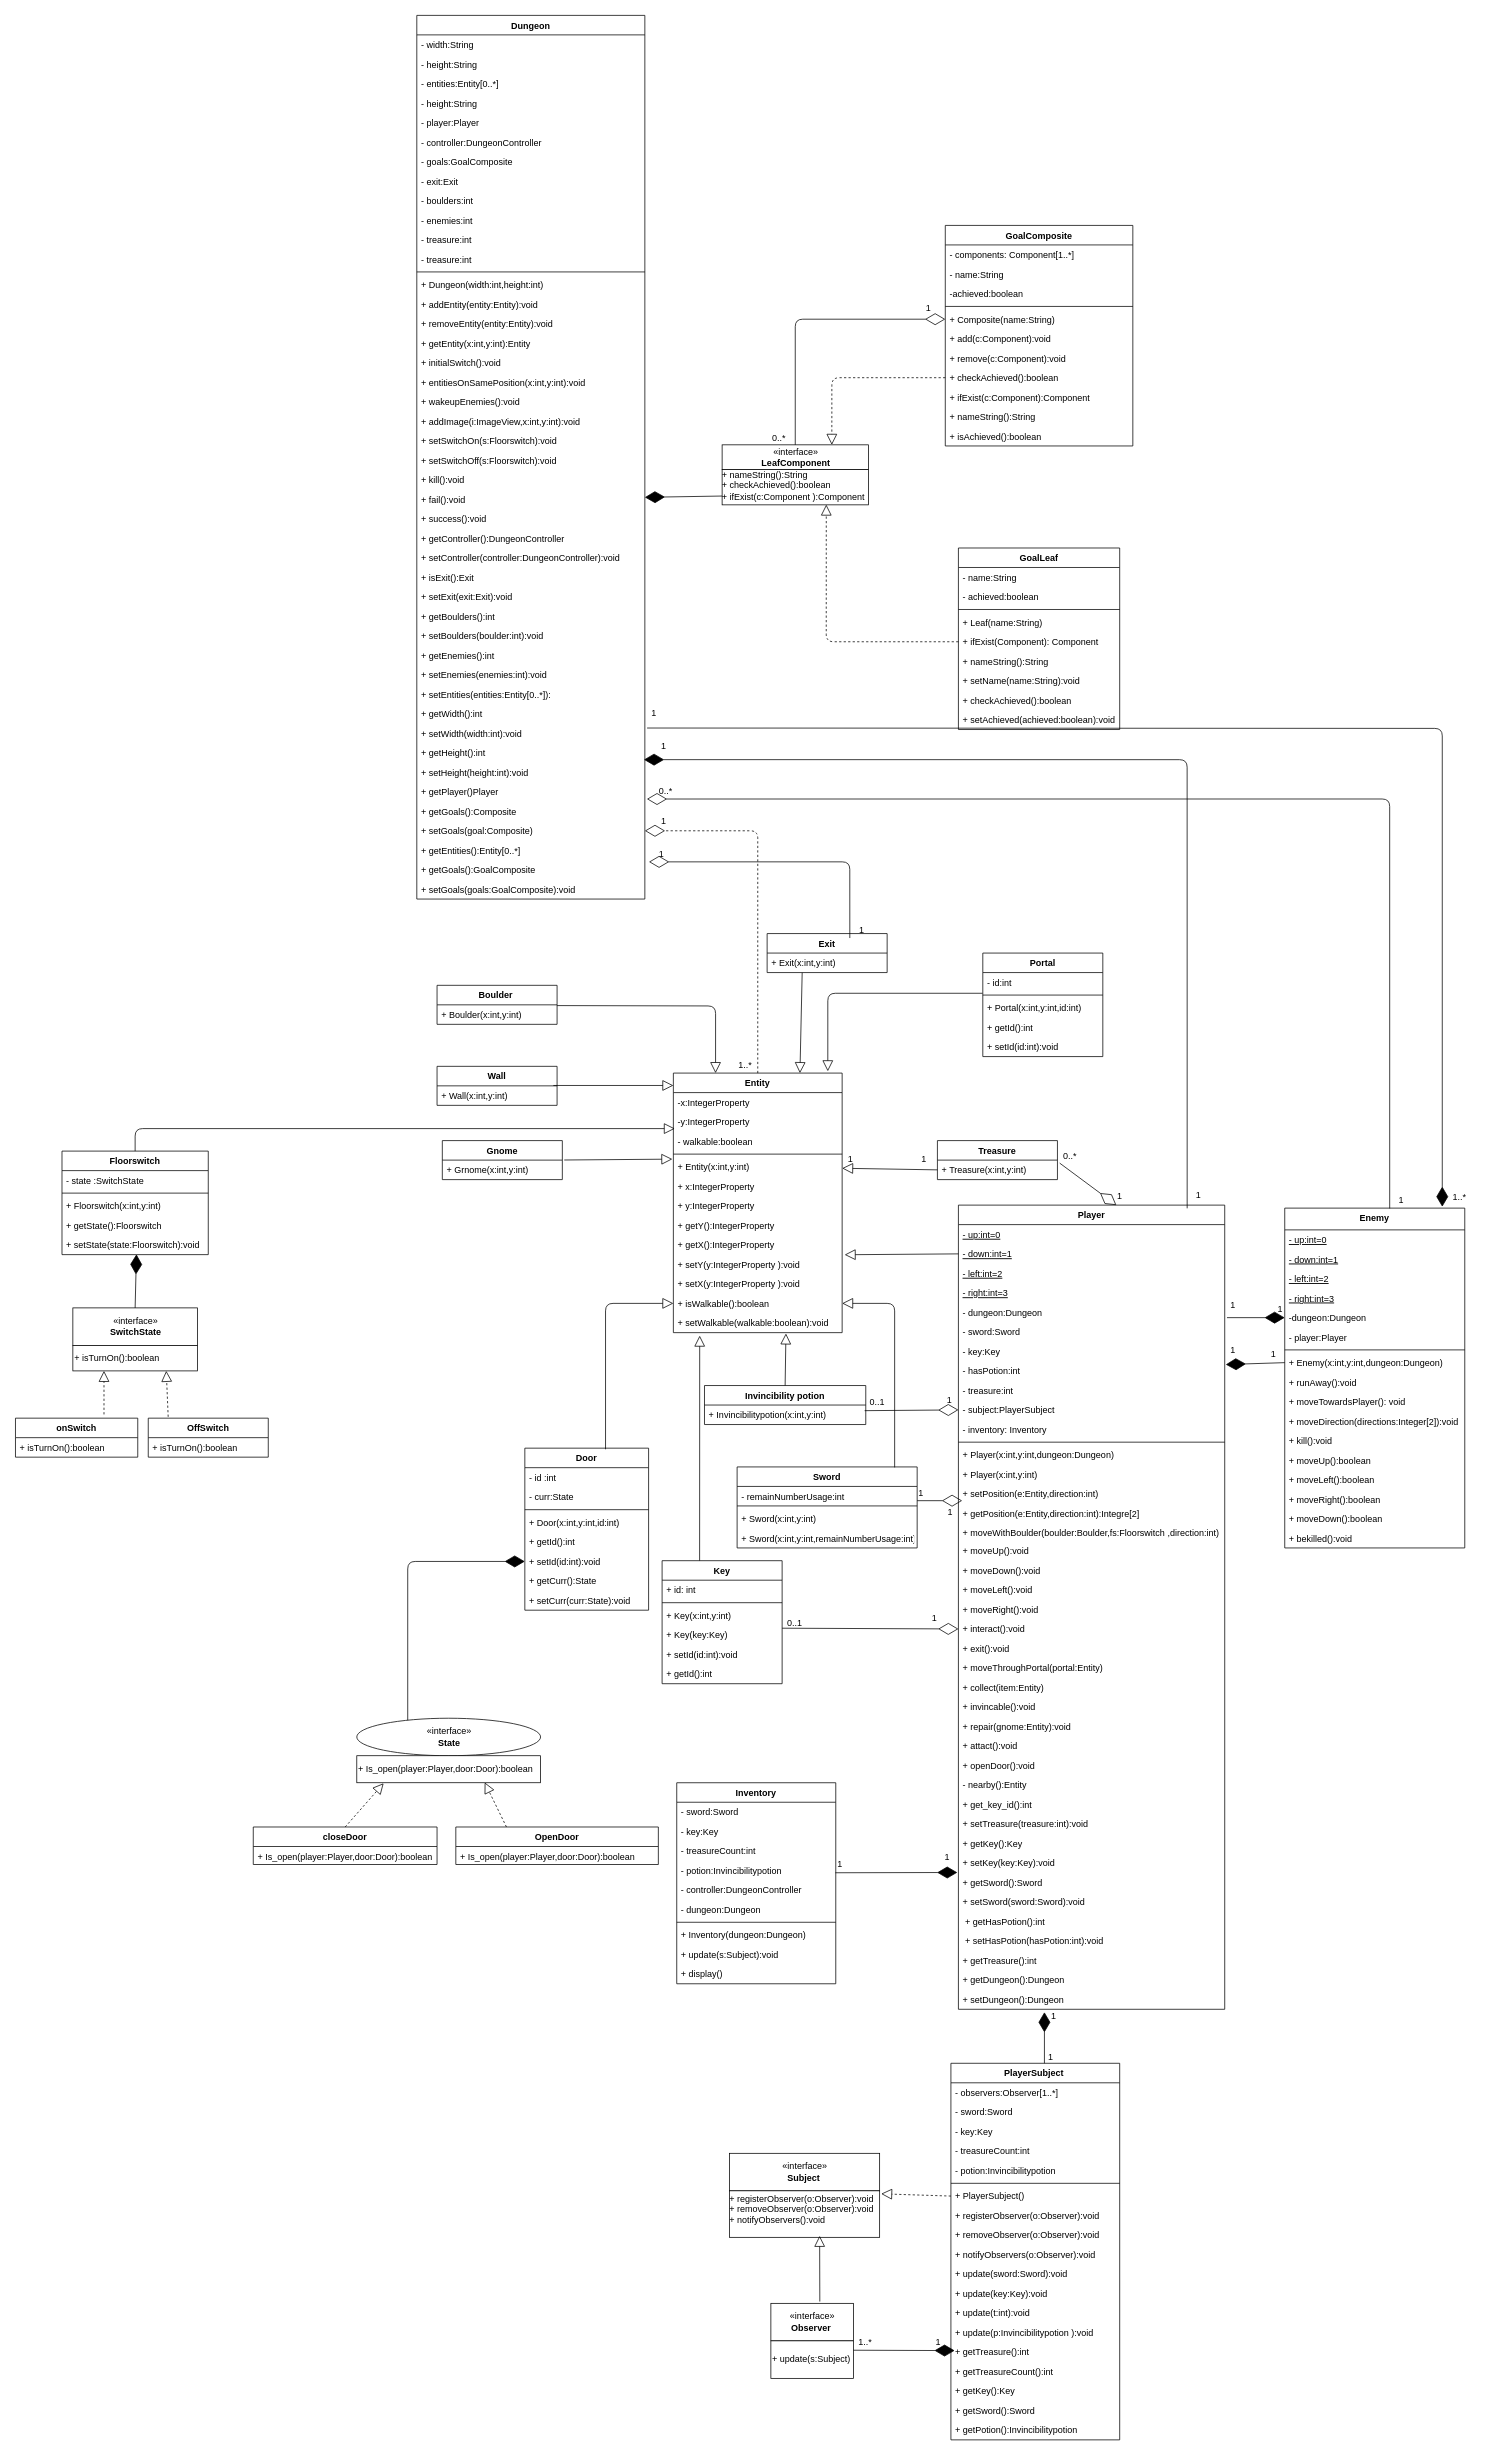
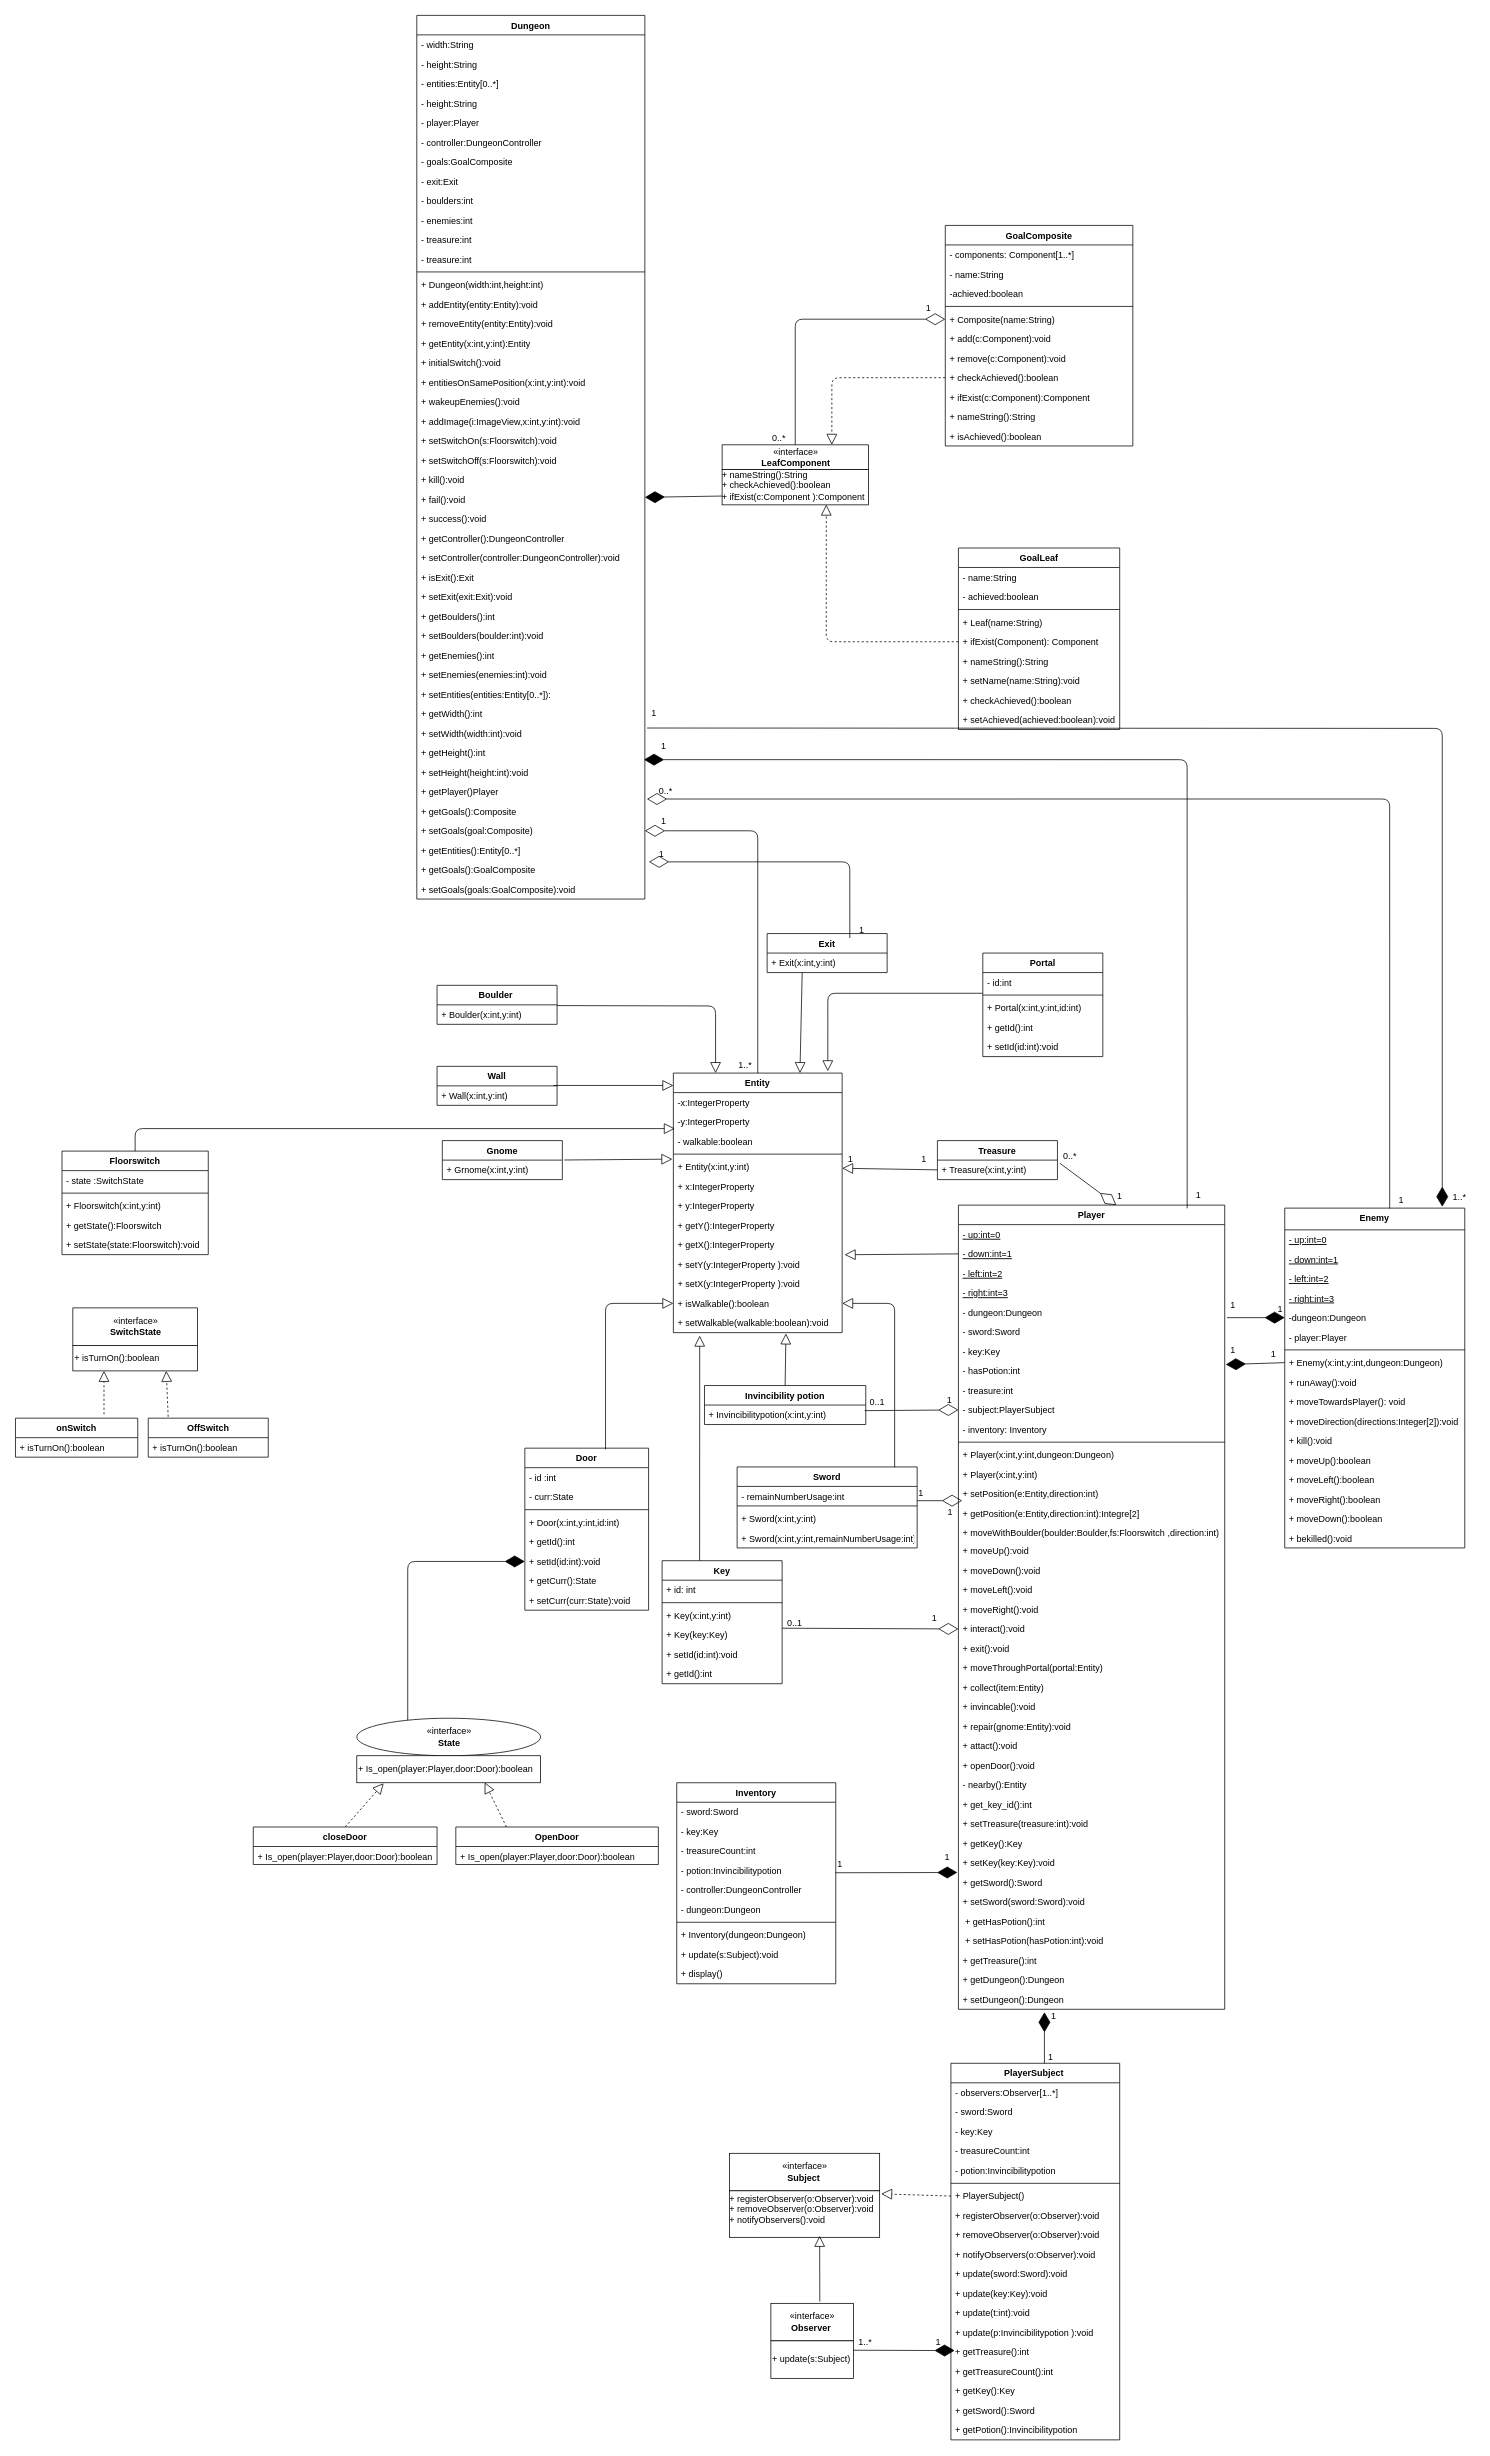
edge "Entity" -> "+ setGoals(goal:Composite)": style dashed -> solid
edge "«interface» SwitchState" -> "+ setState(state:Floorswitch):void": removed
